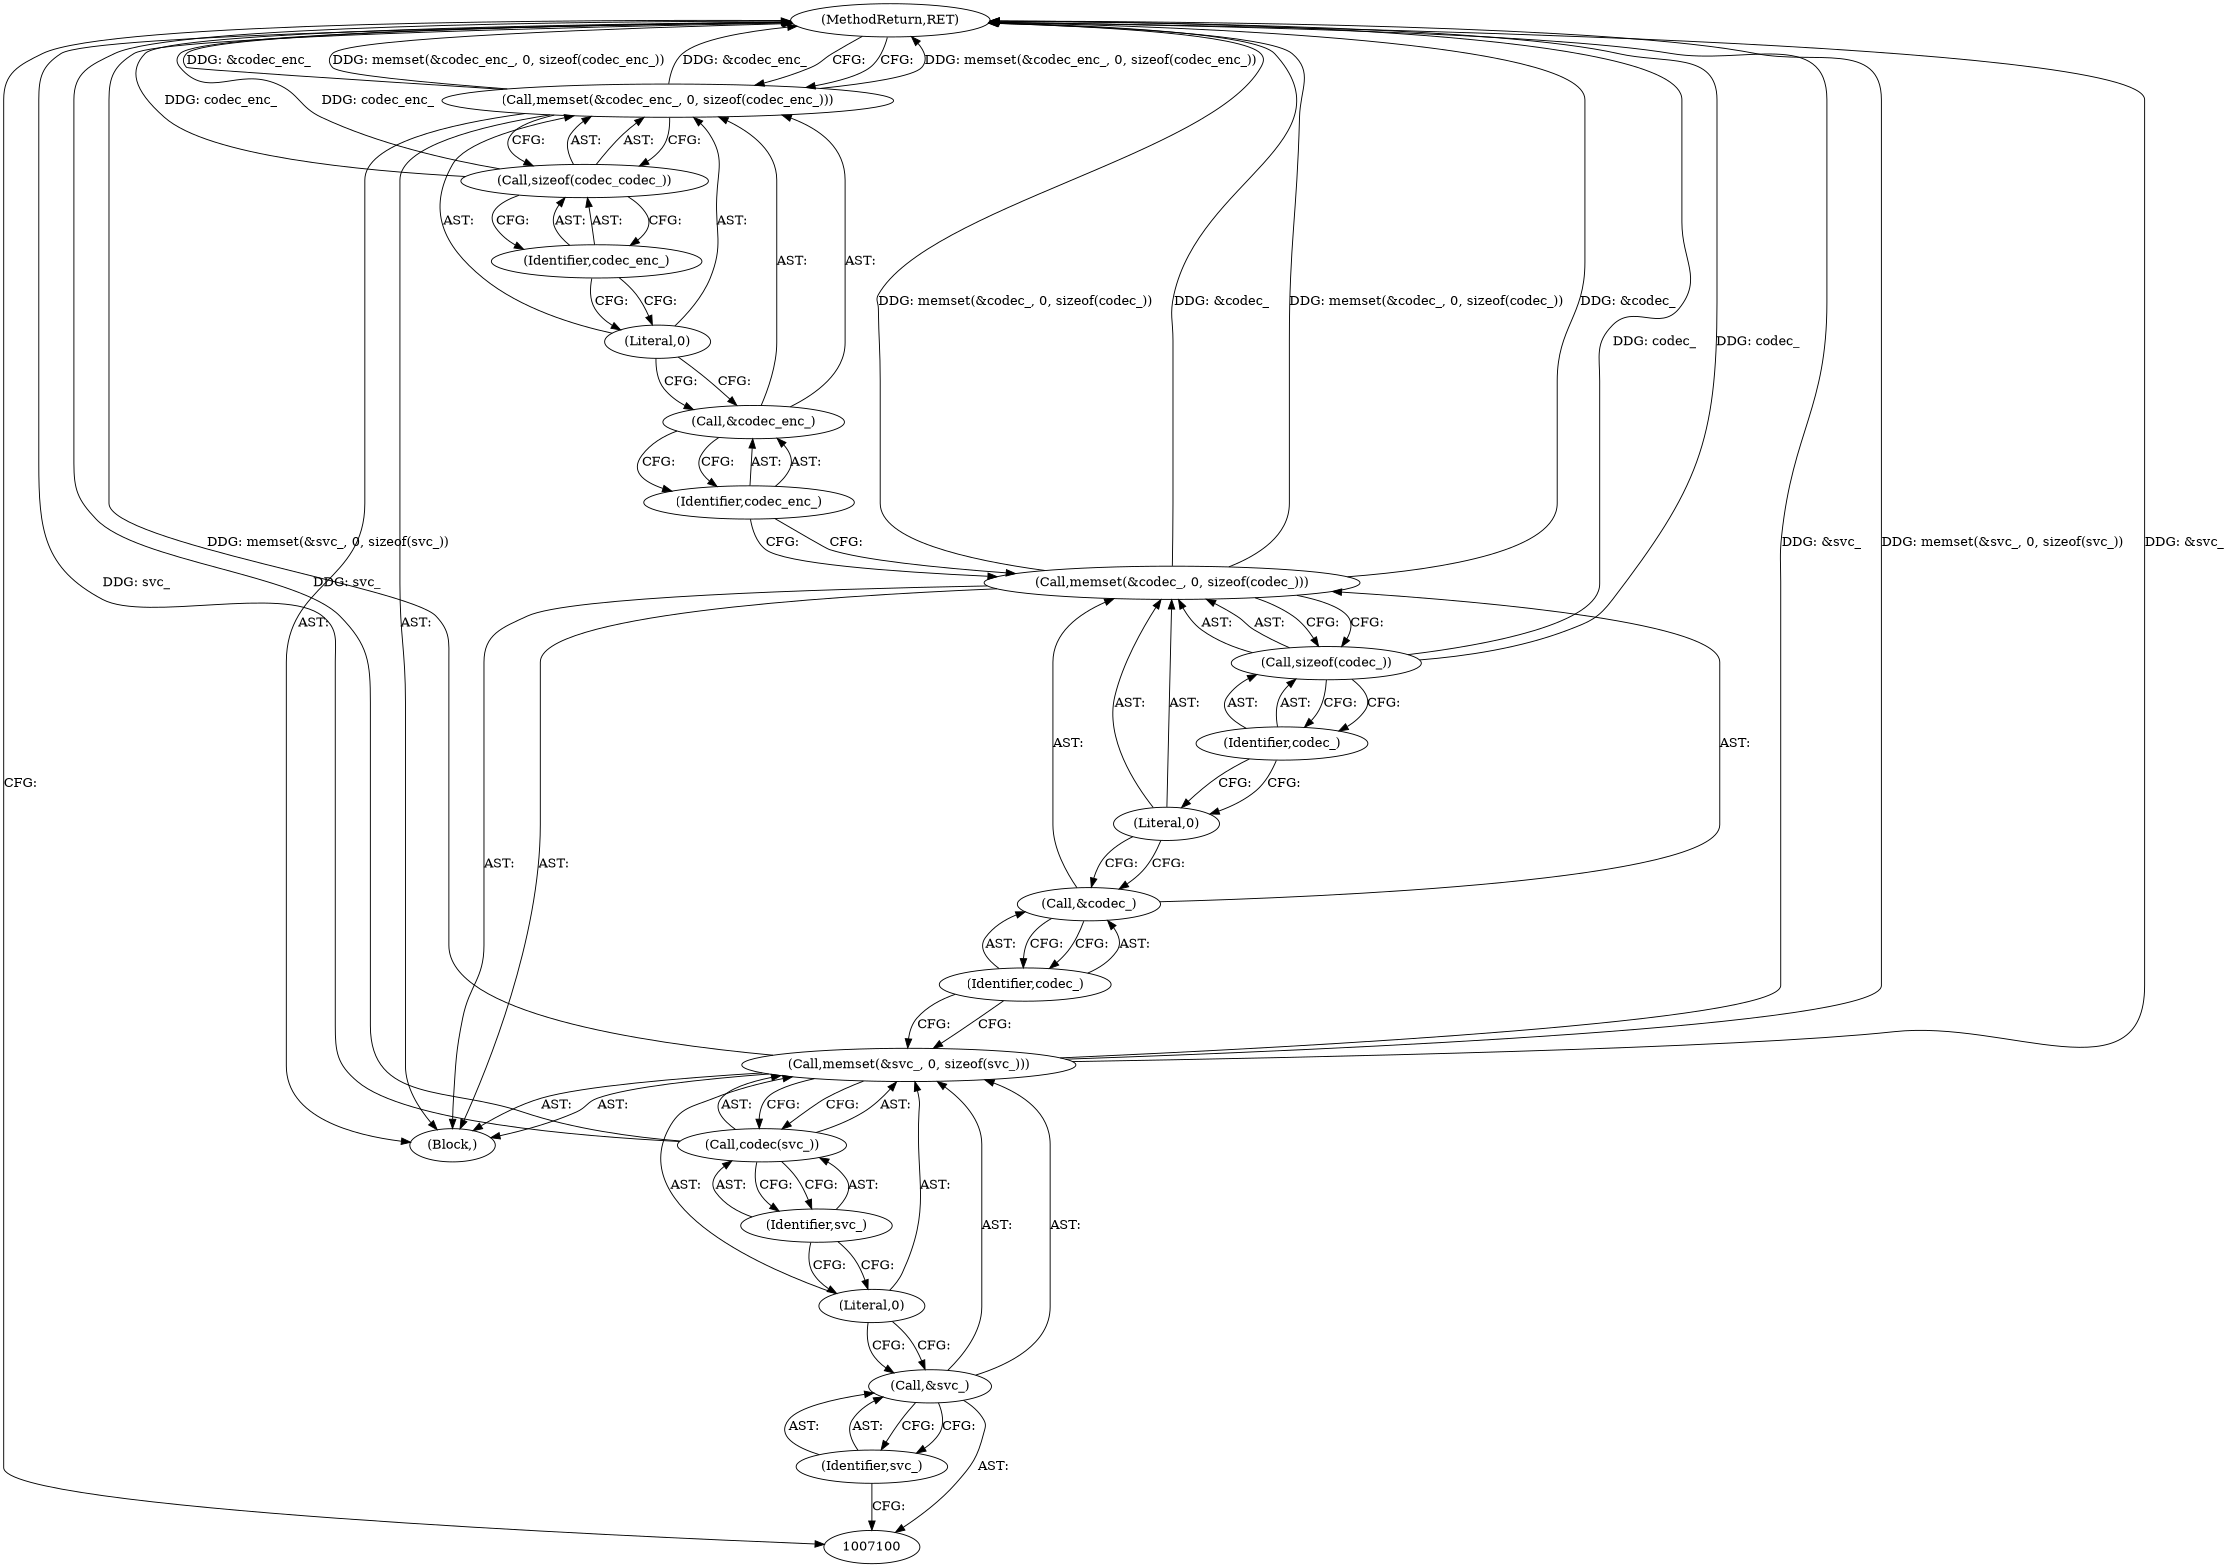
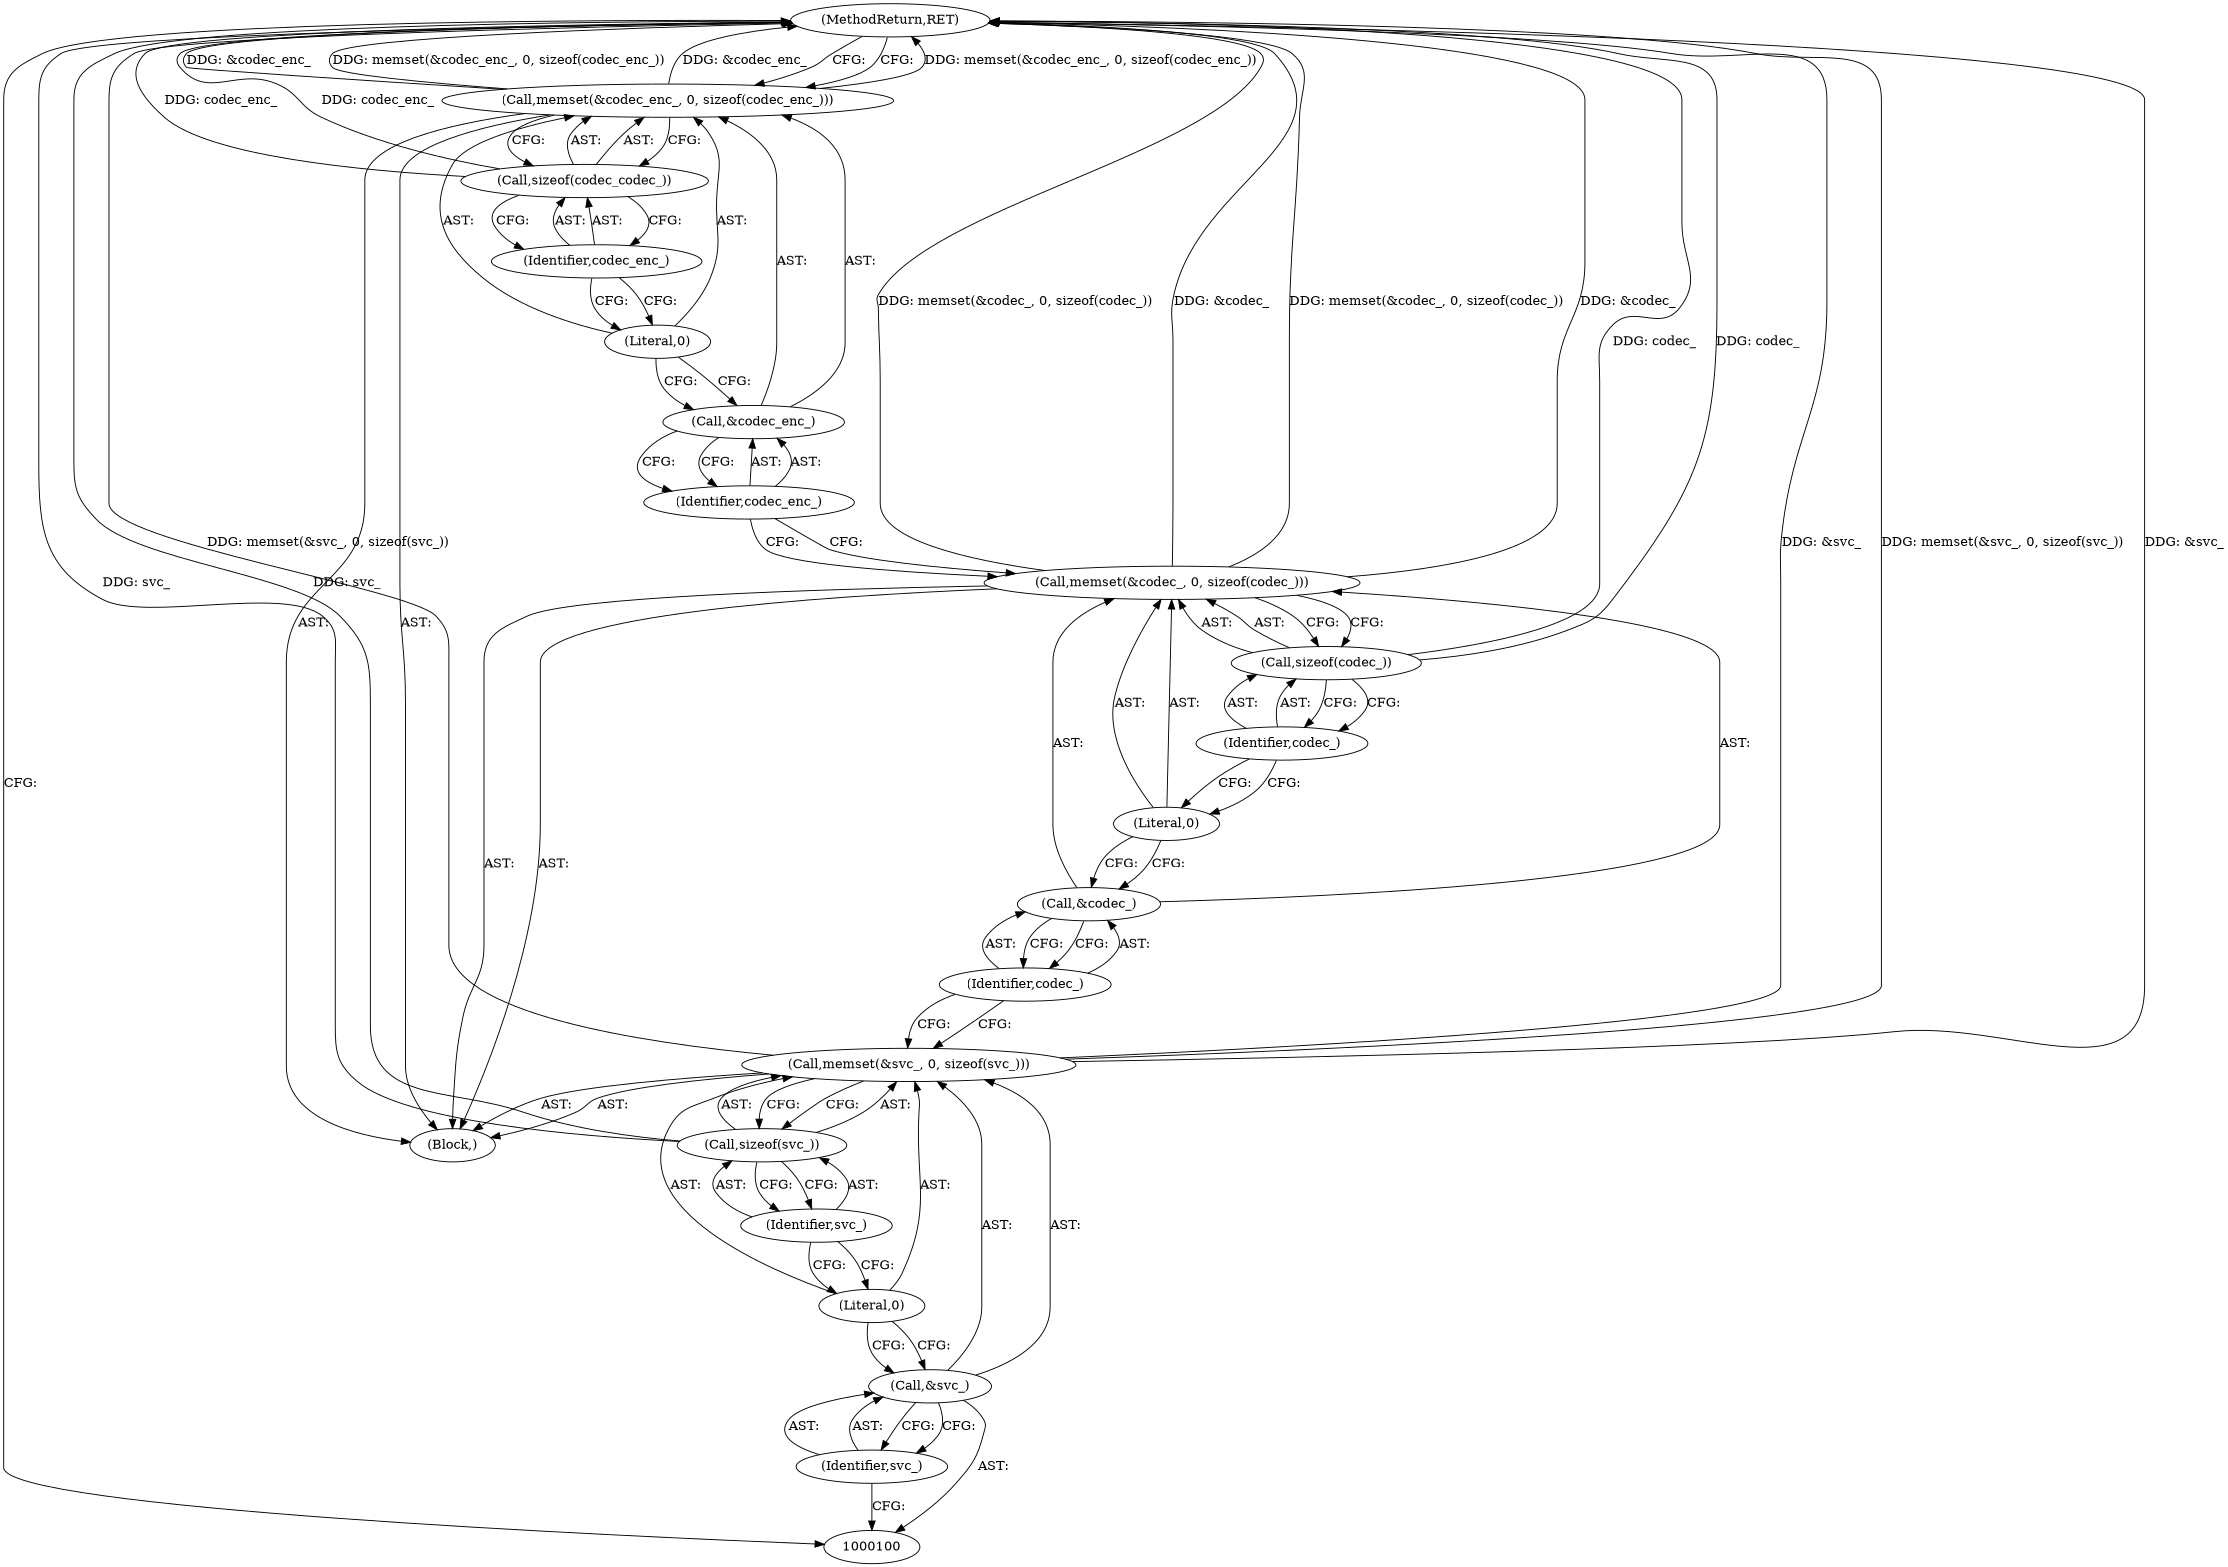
node "(Call,codec(svc_))": label "(Call,codec(svc_))" -> "(Call,sizeof(svc_))"
node "1007100": label "1007100" -> "1000100"
